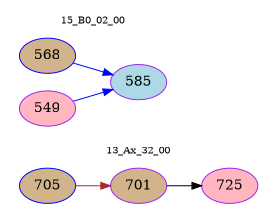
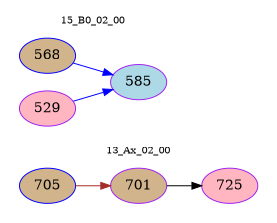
node "549": label "549" -> "529"
cluster "13_Ax_32_00": label "13_Ax_32_00" -> "13_Ax_02_00"
